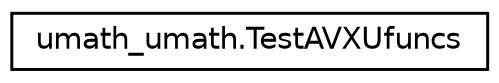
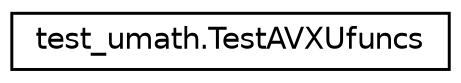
node "umath_umath.TestAVXUfuncs": label "umath_umath.TestAVXUfuncs" -> "test_umath.TestAVXUfuncs"
